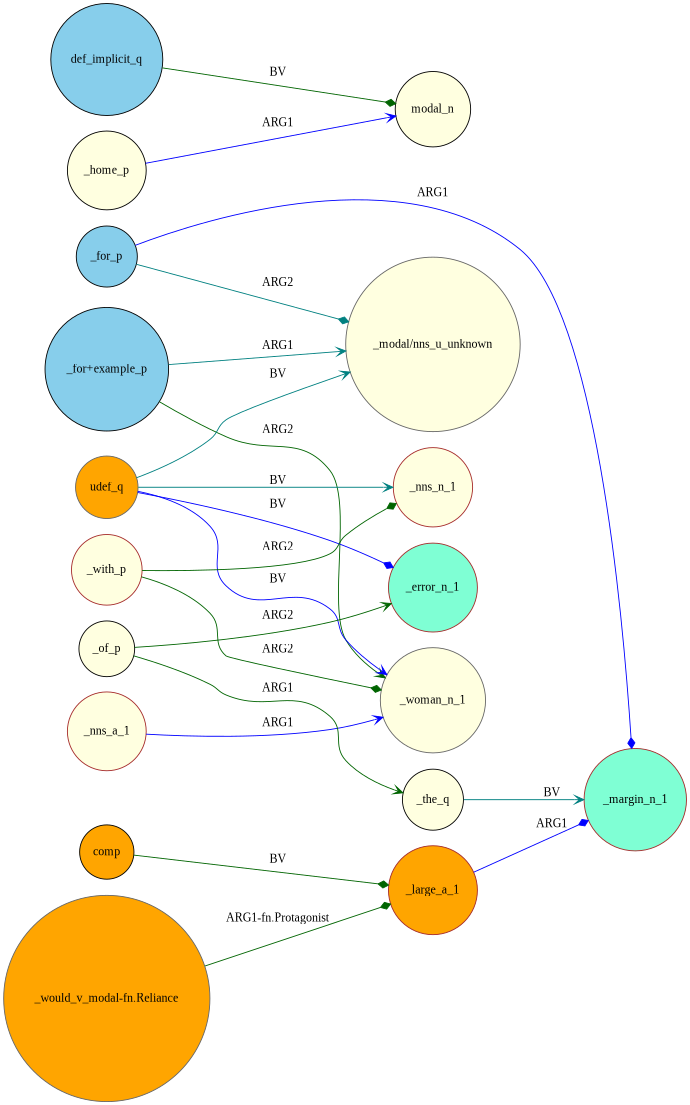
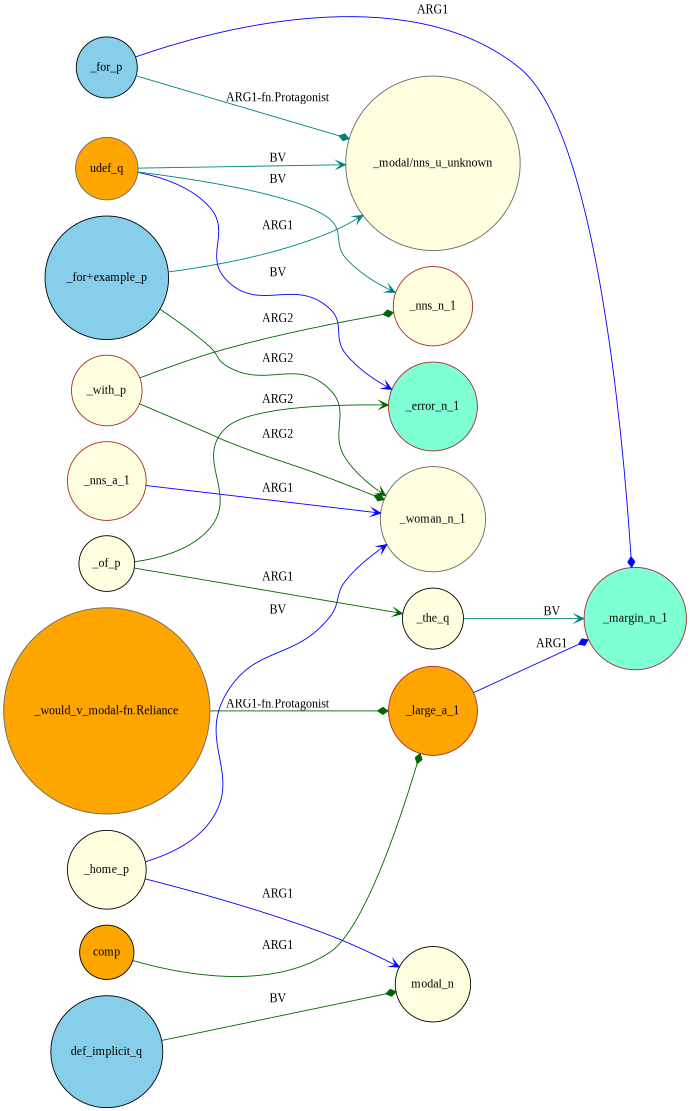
edge "_for_p" -> "_modal/nns_u_unknown": label "ARG2" -> "ARG1-fn.Protagonist"
edge "udef_q" -> "_error_n_1": arrowhead diamond -> vee
edge "udef_q" -> "_woman_n_1": now "_home_p" -> "_woman_n_1"
edge "comp" -> "_large_a_1": label "BV" -> "ARG1"
